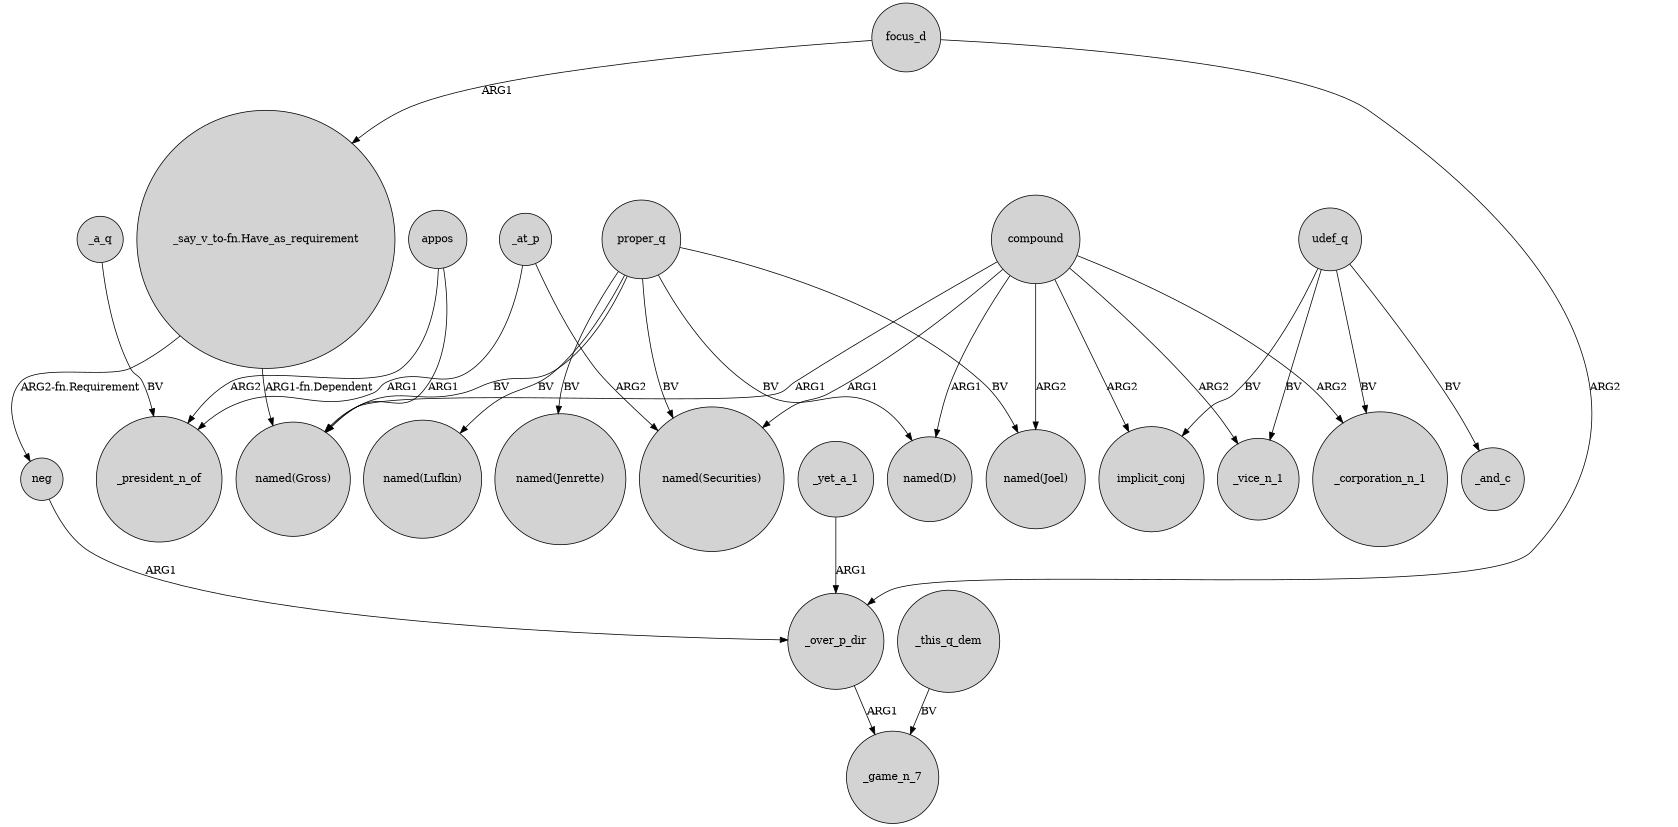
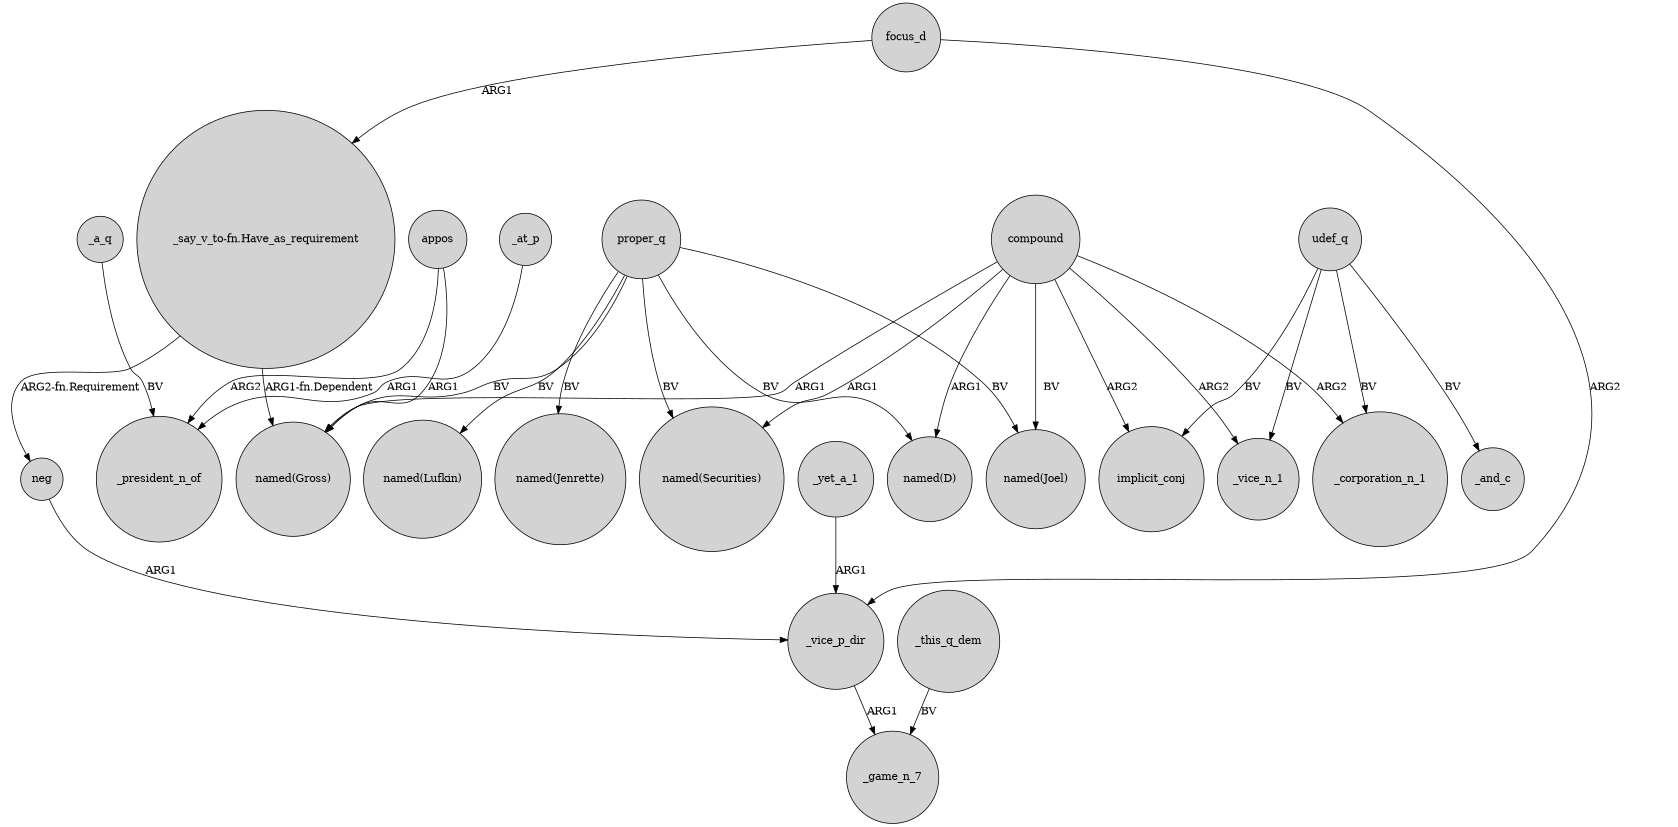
edge "_at_p" -> "named(Securities)": removed, label "ARG2"
edge "compound" -> "named(Joel)": label "ARG2" -> "BV"
node "_over_p_dir": label "_over_p_dir" -> "_vice_p_dir"
